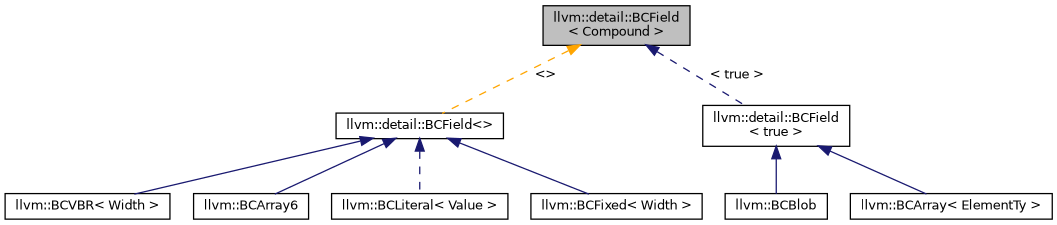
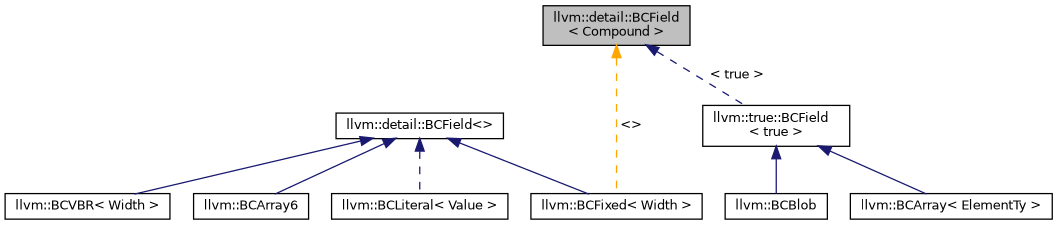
edge "llvm::detail::BCField<>" -> "llvm::detail::BCField < Compound >": now "llvm::BCFixed< Width >" -> "llvm::detail::BCField < Compound >"
node "llvm::detail::BCField < true >": label "llvm::detail::BCField < true >" -> "llvm::true::BCField < true >"
